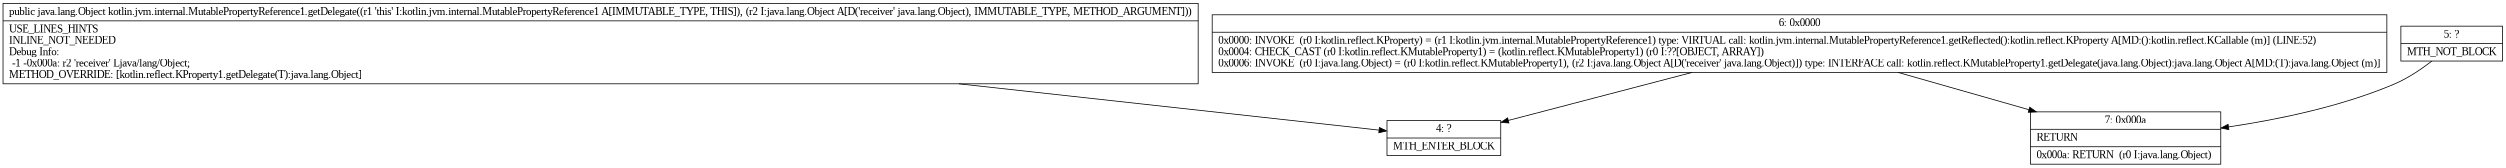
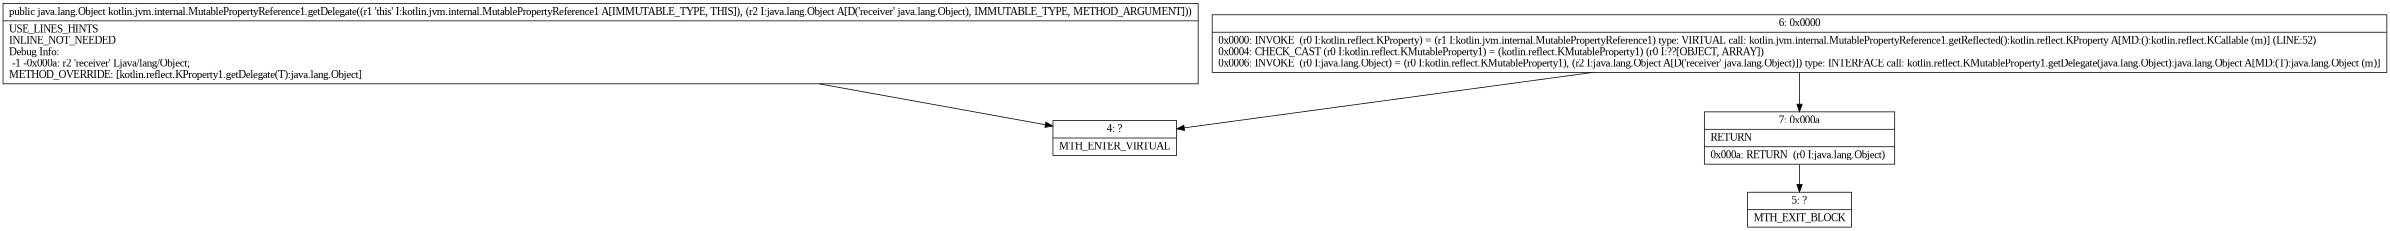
node "5: ?": text "MTH_NOT_BLOCK" -> "MTH_EXIT_BLOCK"
edge "5: ?" -> "7: 0x000a": reversed
node "4: ?": text "MTH_ENTER_BLOCK" -> "MTH_ENTER_VIRTUAL"
